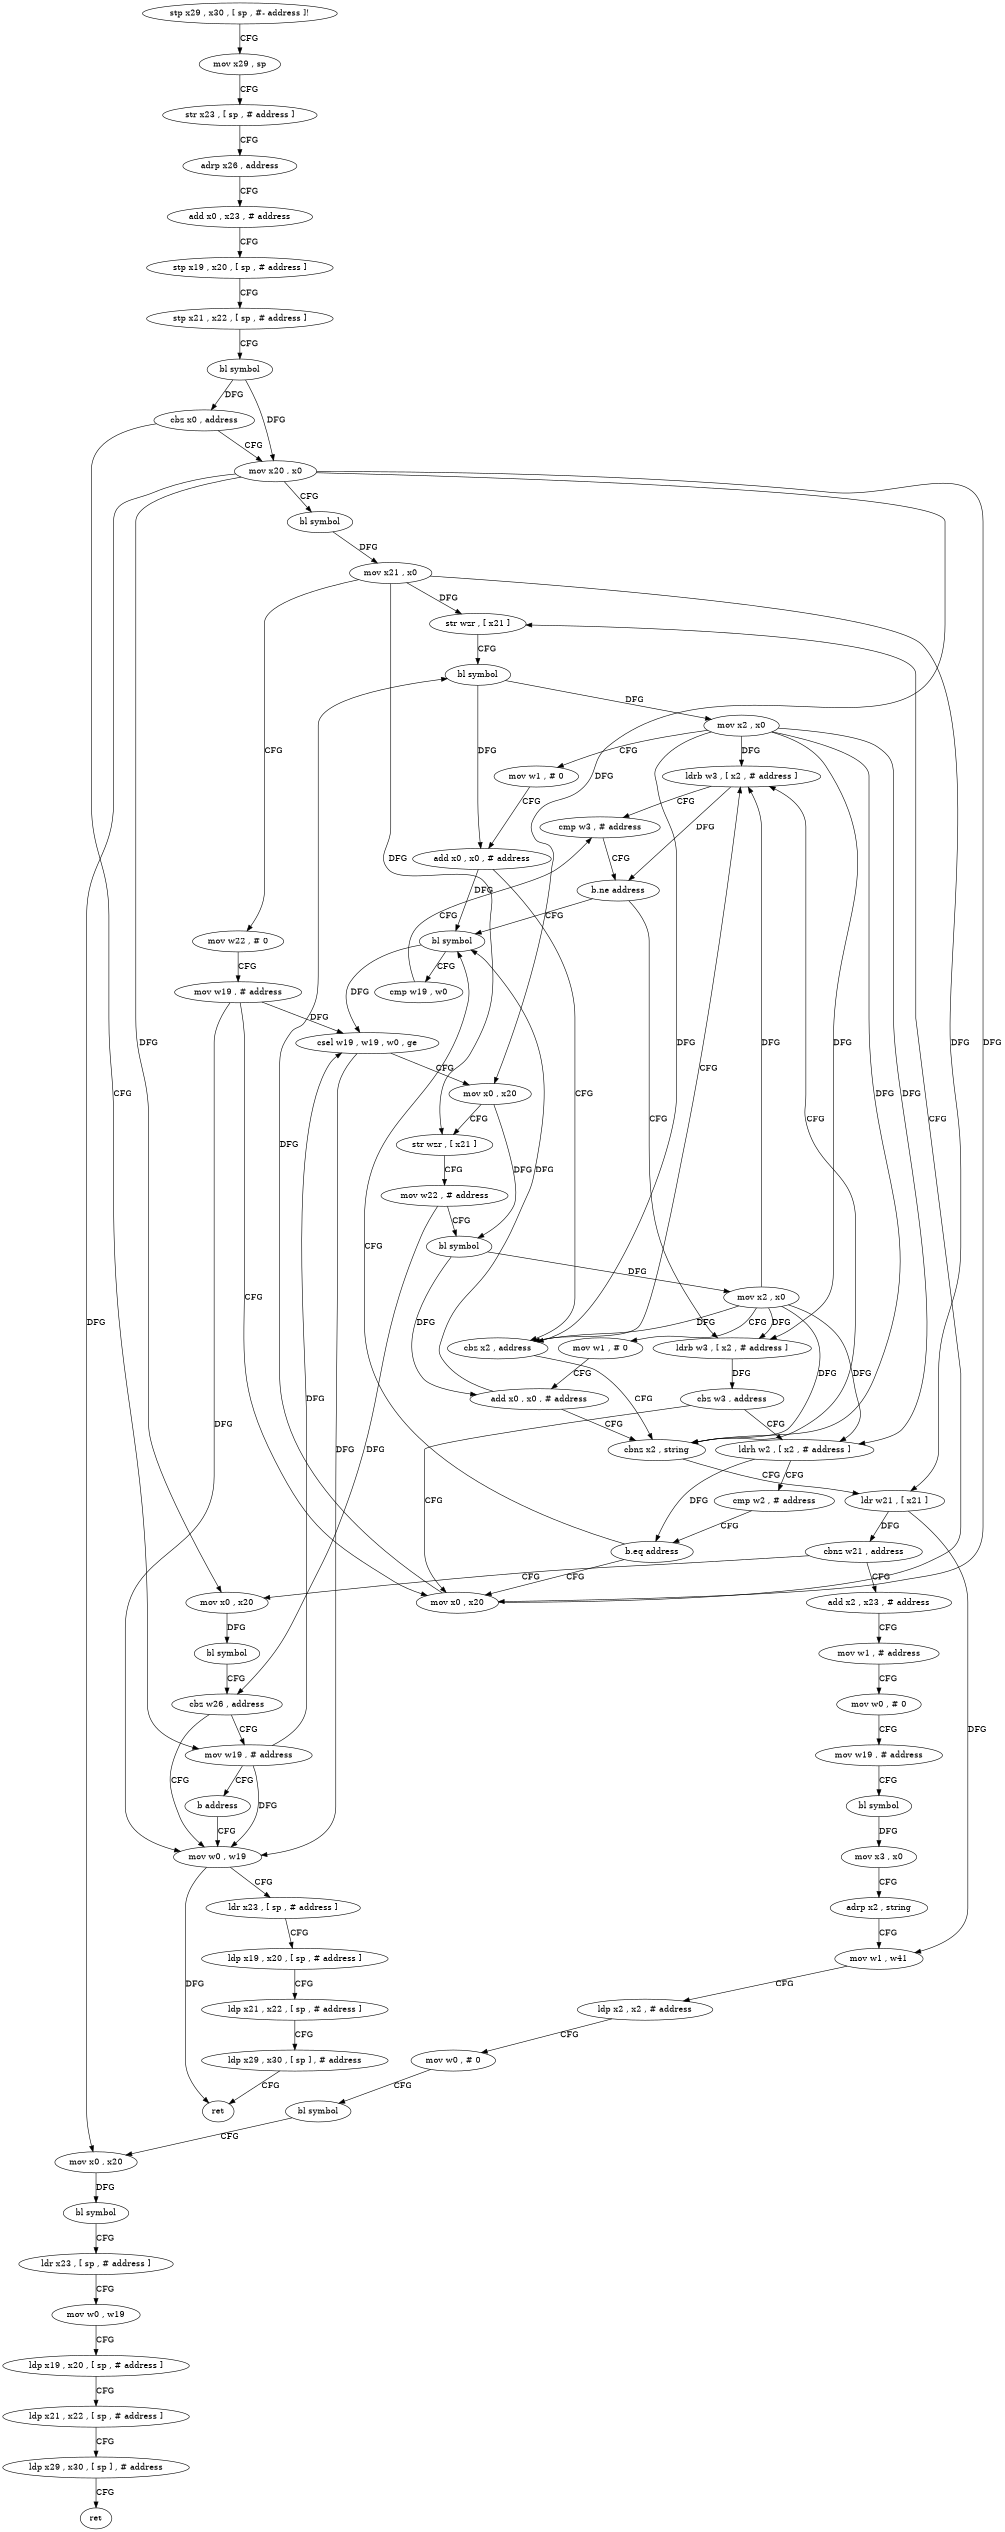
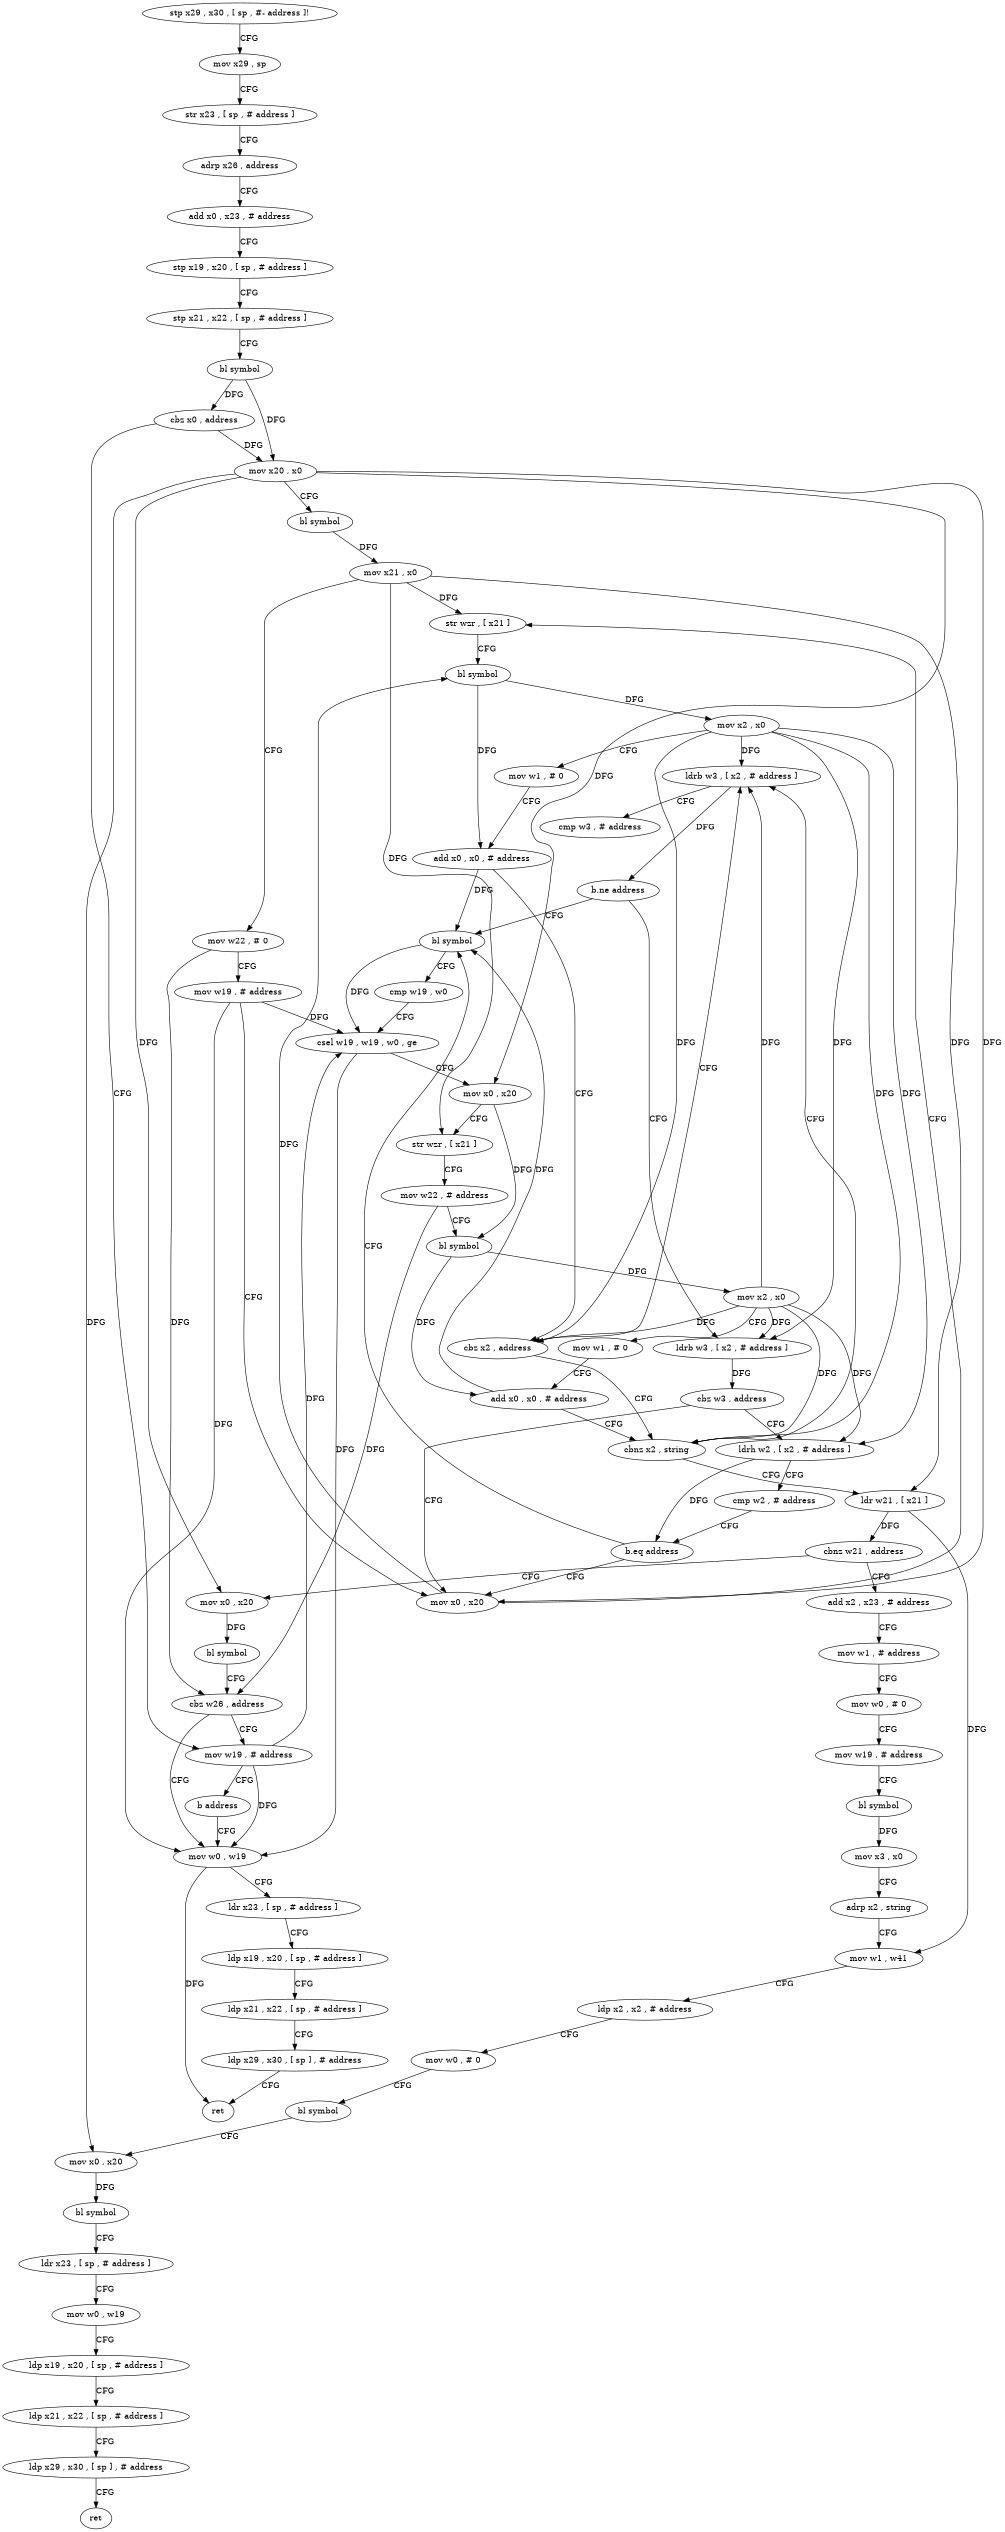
edge "cbz x0 , address" -> "mov x20 , x0": label "CFG" -> "DFG"
edge "cmp w3 , # address" -> "b.ne address": removed, label "CFG"
edge "cmp w19 , w0" -> "cmp w3 , # address": now "cmp w19 , w0" -> "csel w19 , w19 , w0 , ge"
edge "mov w22 , # 0" -> "cbz w26 , address": added, label "DFG"
